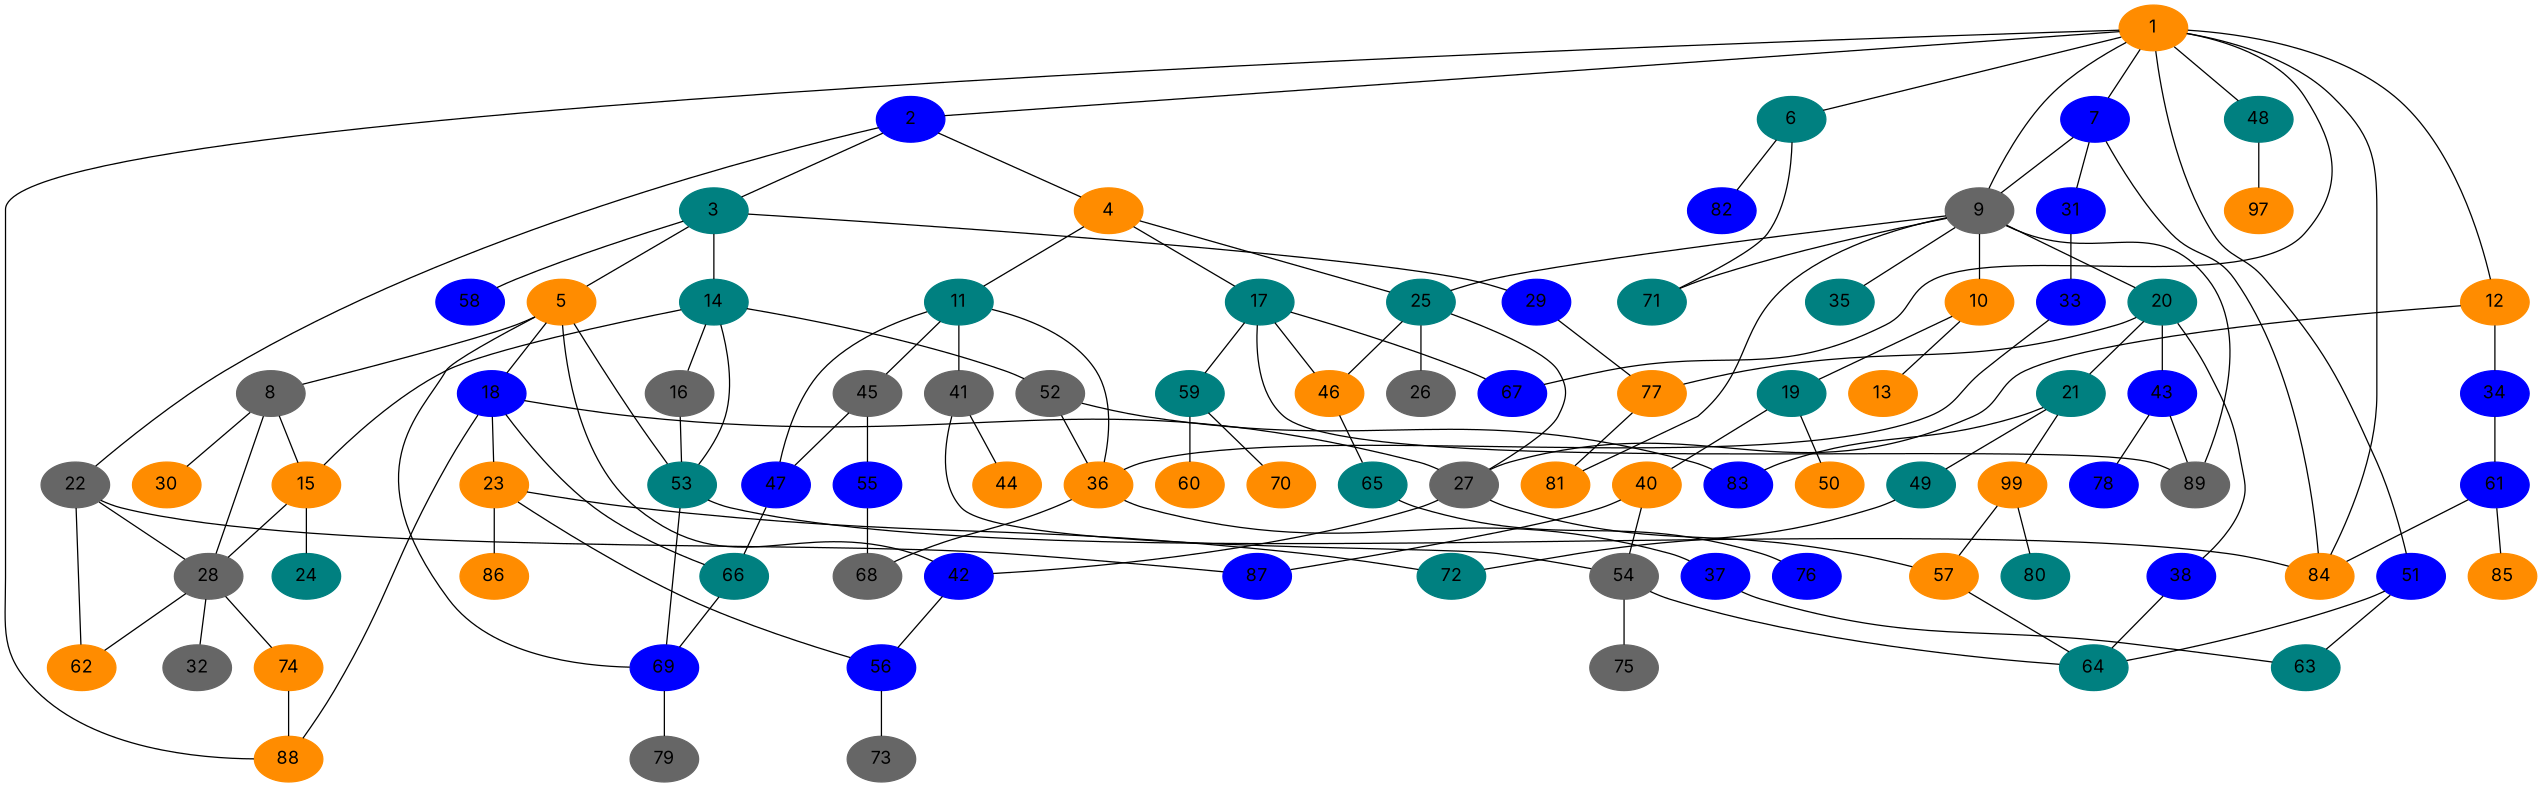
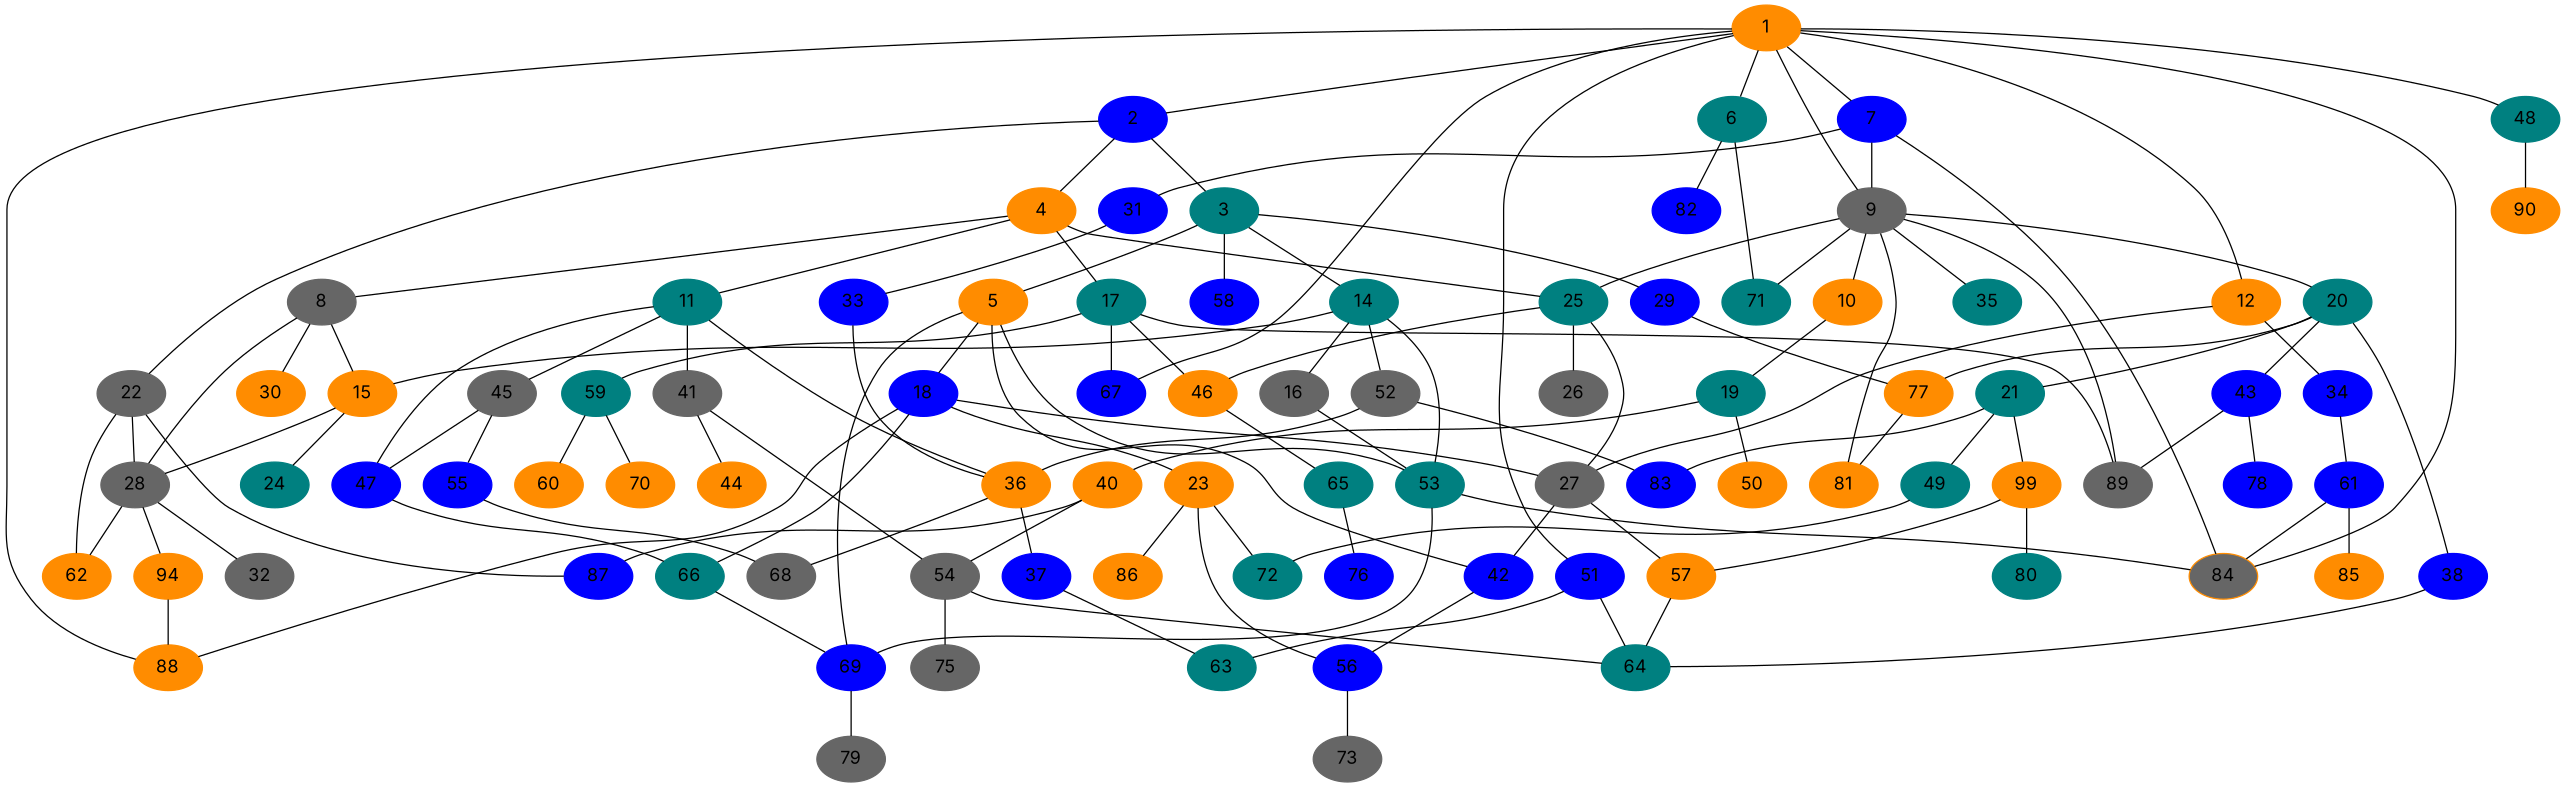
node "97": label "97" -> "90"
edge "5" -- "8": now "4" -- "8"
node "13": removed
node "84": fillcolor darkorange -> gray40
node "74": label "74" -> "94"
